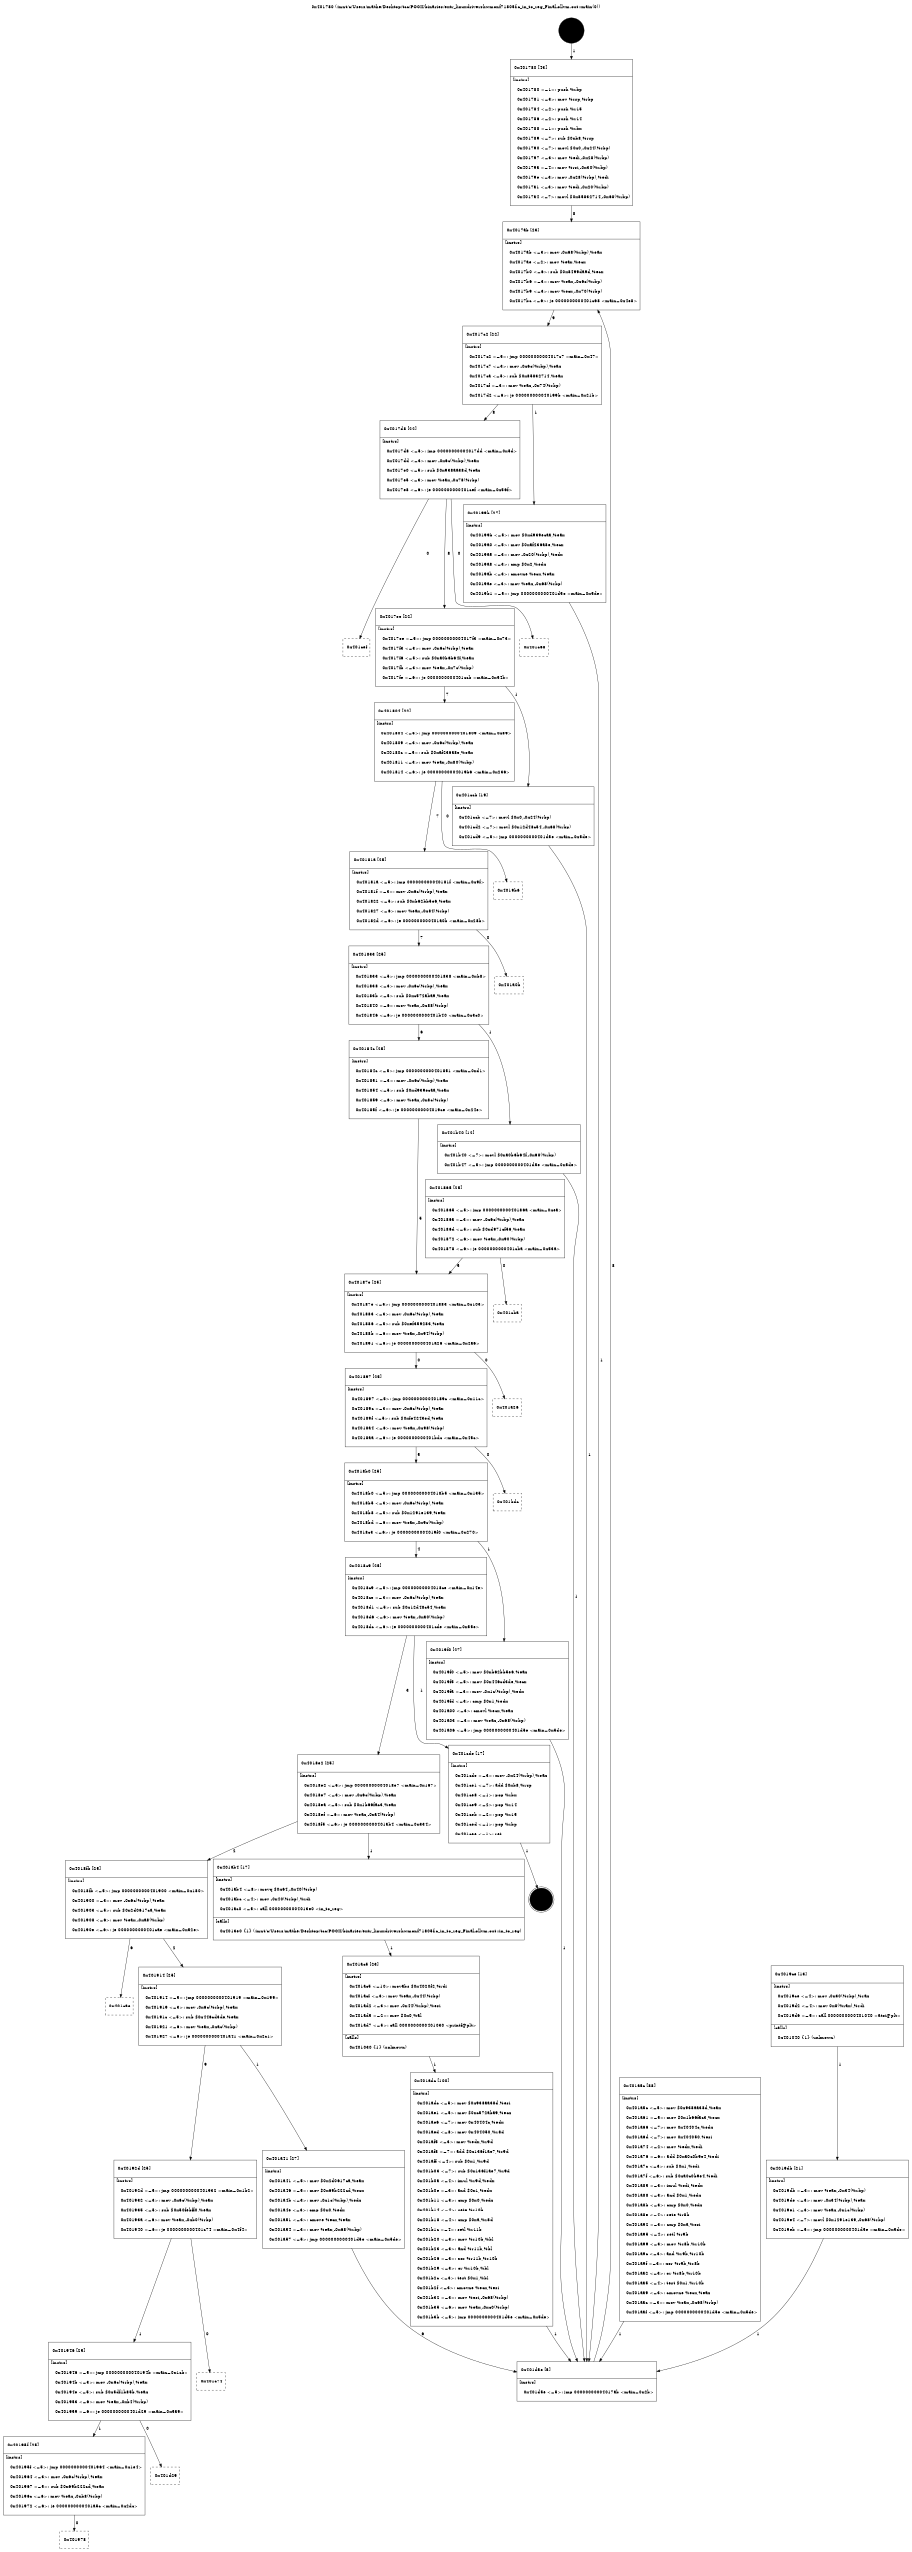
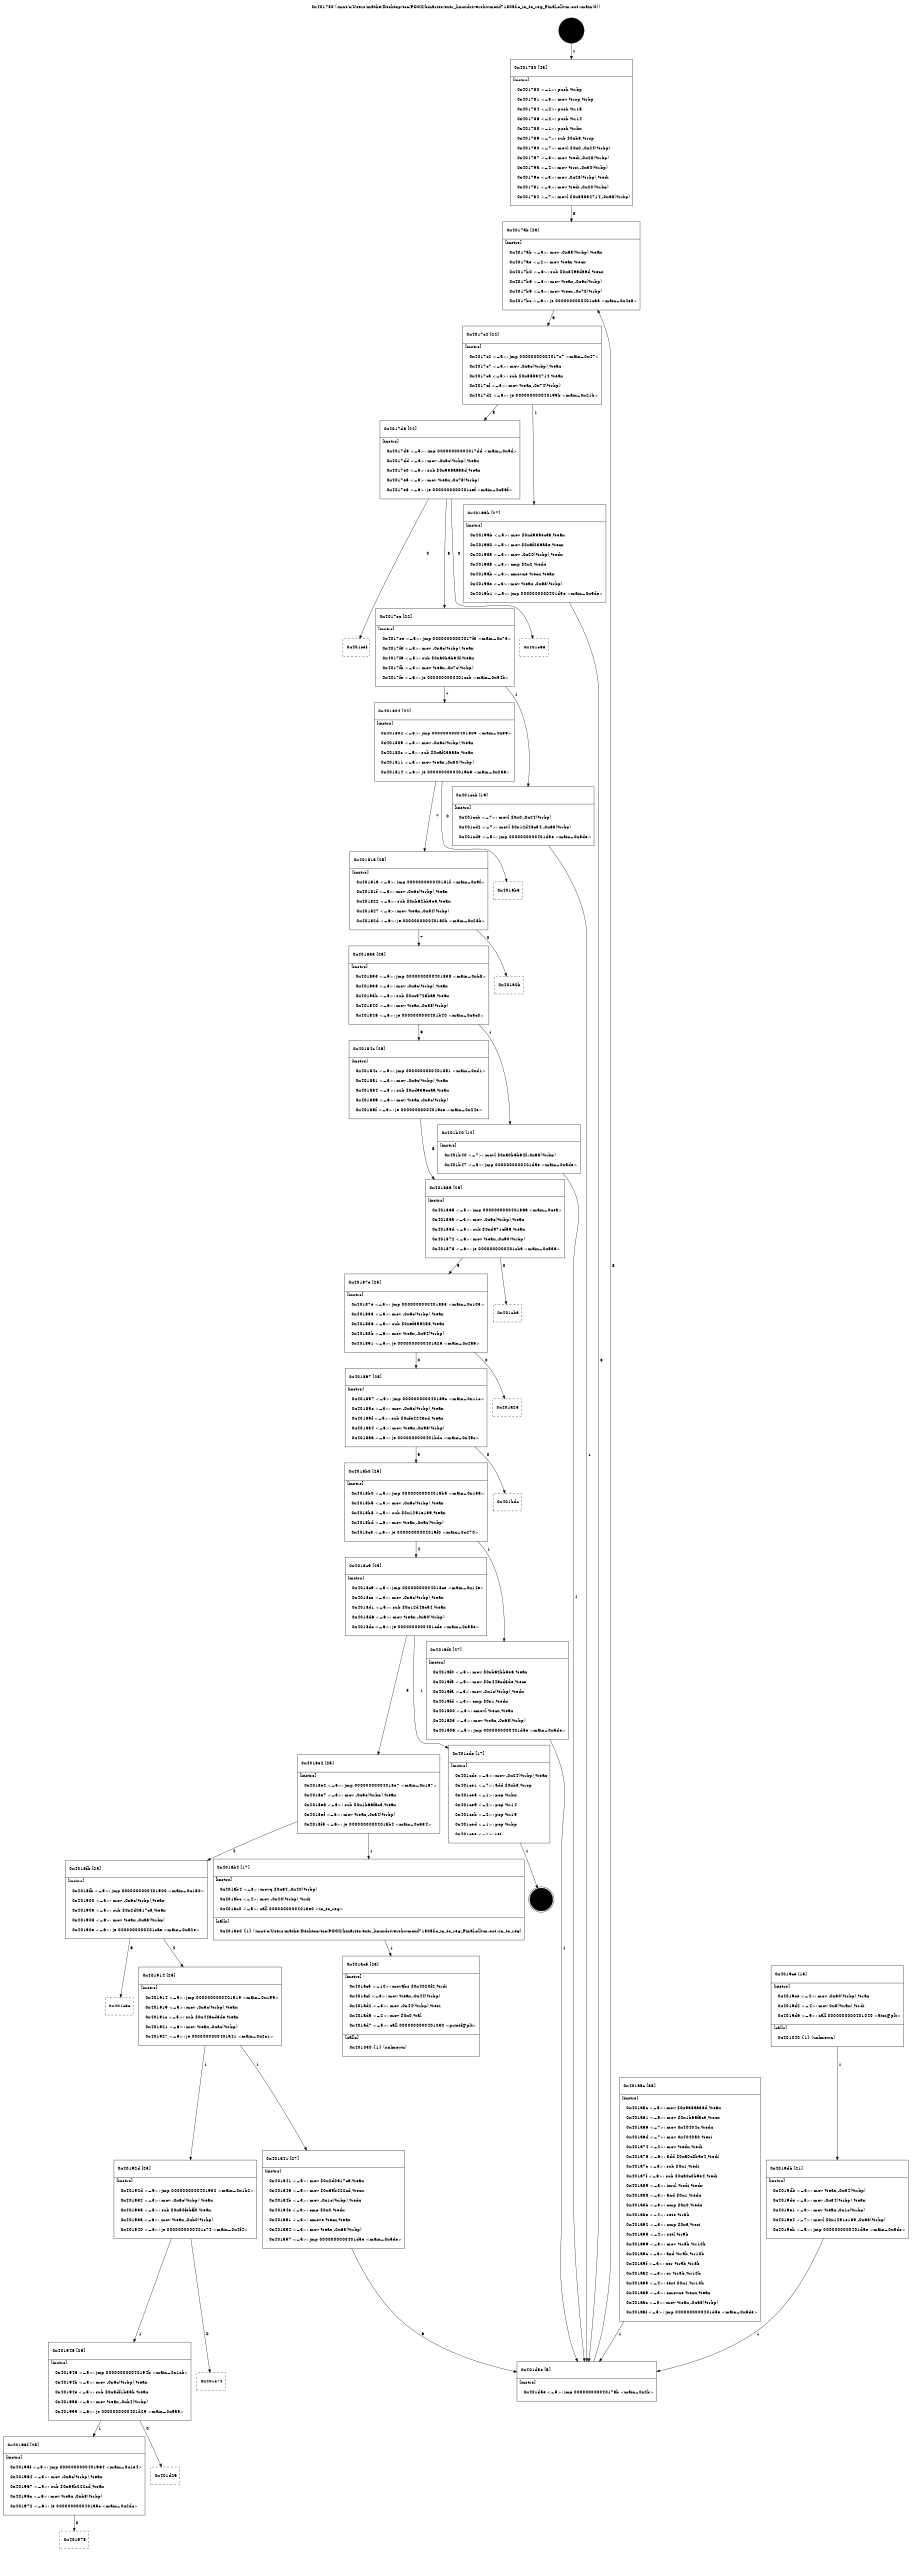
edge "0x40184c [25]" -> "0x40187e [25]": now "0x40184c [25]" -> "0x401865 [25]"
edge "0x40199b [27]" -> "0x401d5e [5]": label " 1" -> " 3"
edge "0x401914 [25]" -> "0x40192d [25]": label " 9" -> " 1"
node "0x401adc [100]": removed
